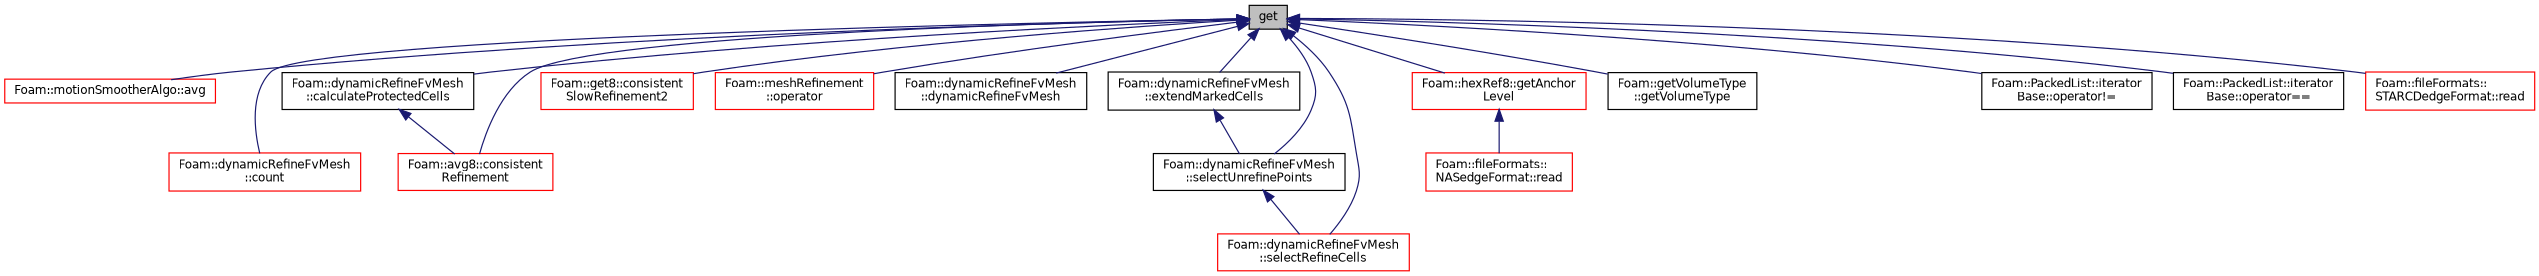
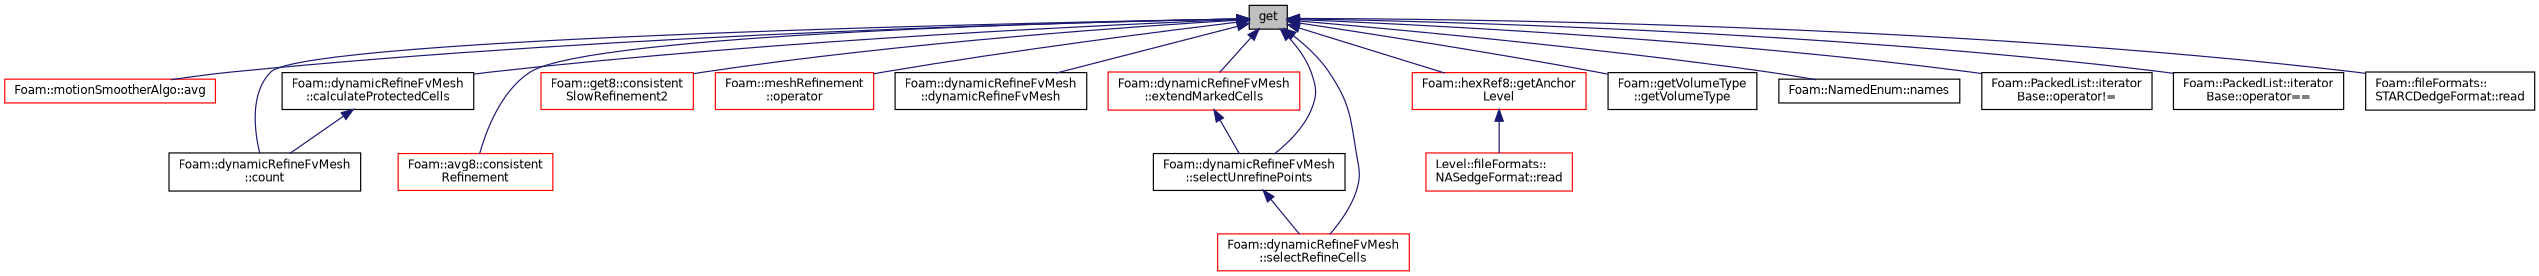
node "Foam::dynamicRefineFvMesh ::extendMarkedCells": color black -> red
node "Foam::NamedEnum::names": added
node "Foam::fileFormats:: STARCDedgeFormat::read": color red -> black
edge "Foam::avg8::consistent Refinement" -> "Foam::dynamicRefineFvMesh ::calculateProtectedCells": now "Foam::dynamicRefineFvMesh ::count" -> "Foam::dynamicRefineFvMesh ::calculateProtectedCells"
node "Foam::dynamicRefineFvMesh ::count": color red -> black
node "Foam::fileFormats:: NASedgeFormat::read": label "Foam::fileFormats:: NASedgeFormat::read" -> "Level::fileFormats:: NASedgeFormat::read"
